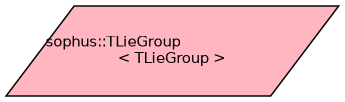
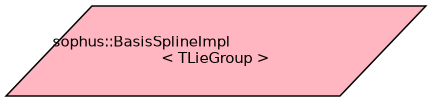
node "sophus::TLieGroup < TLieGroup >": label "sophus::TLieGroup < TLieGroup >" -> "sophus::BasisSplineImpl < TLieGroup >"
